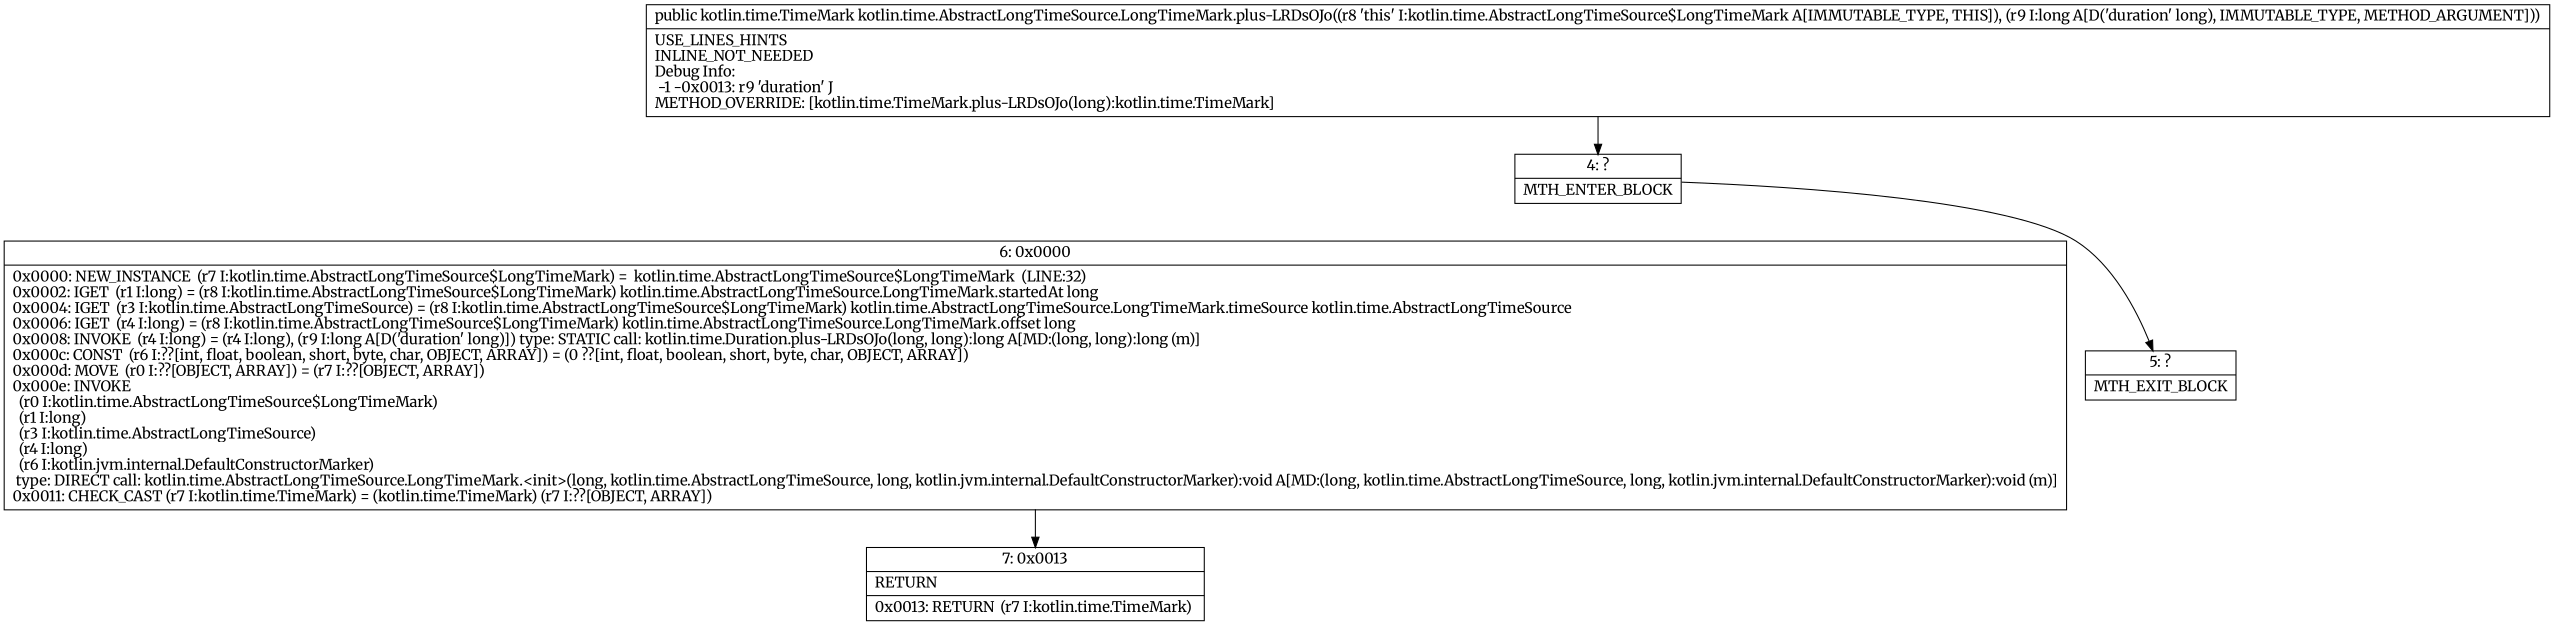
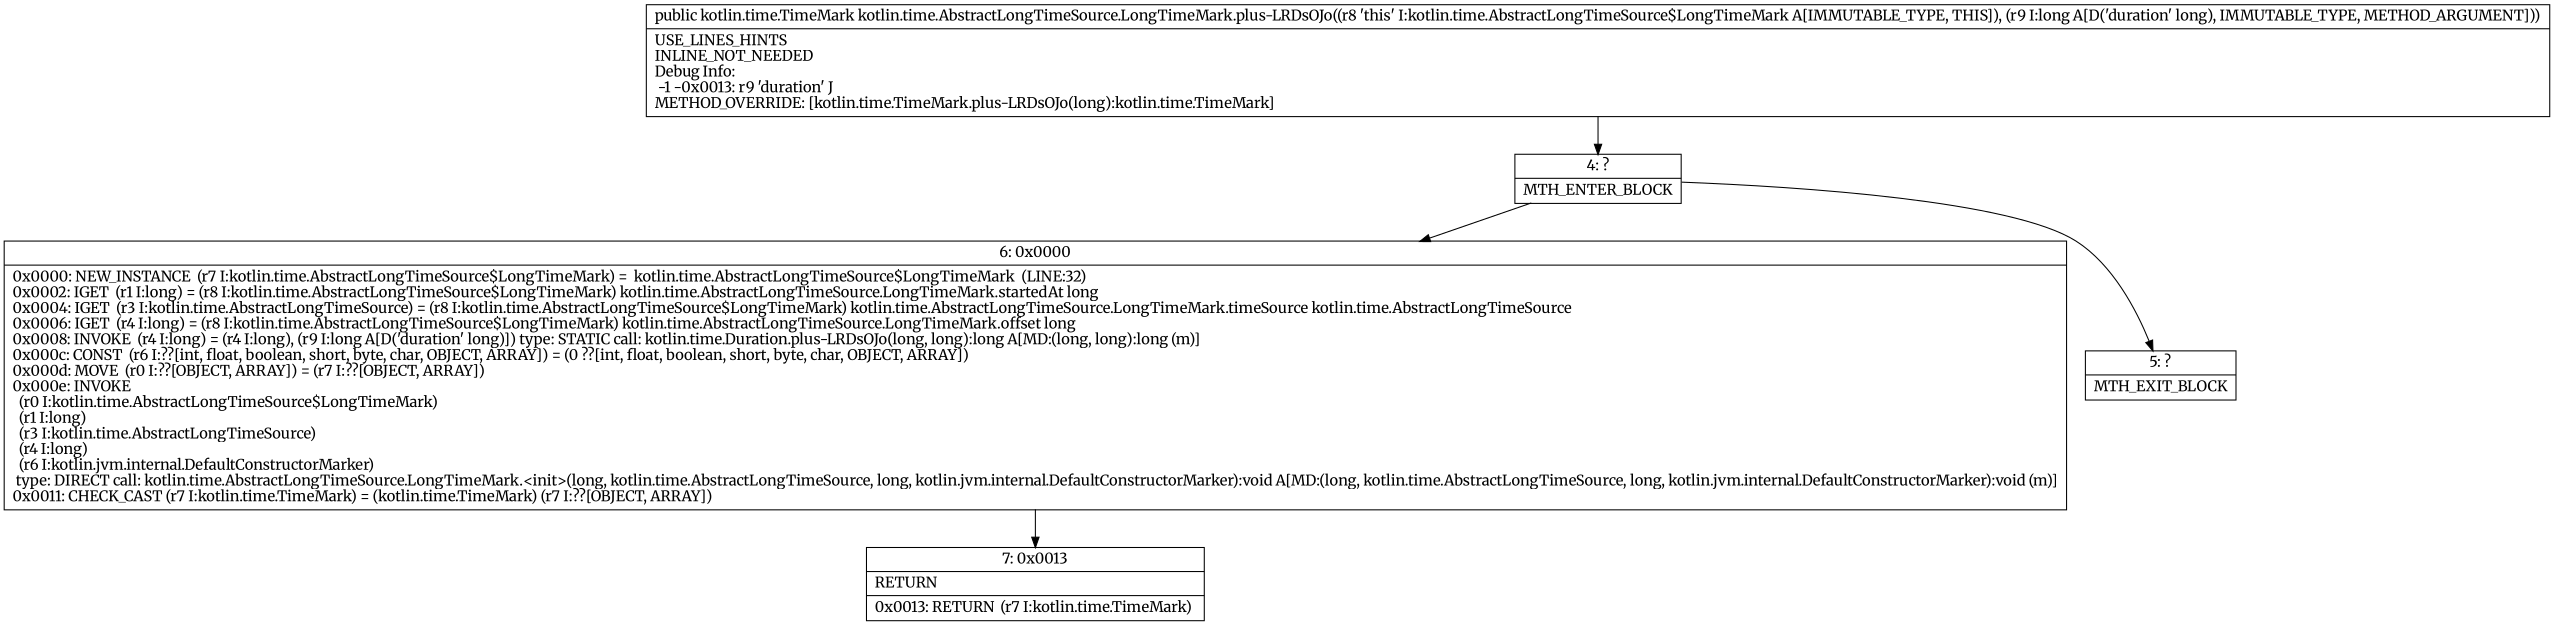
edge "4: ?" -> "6: 0x0000": added
